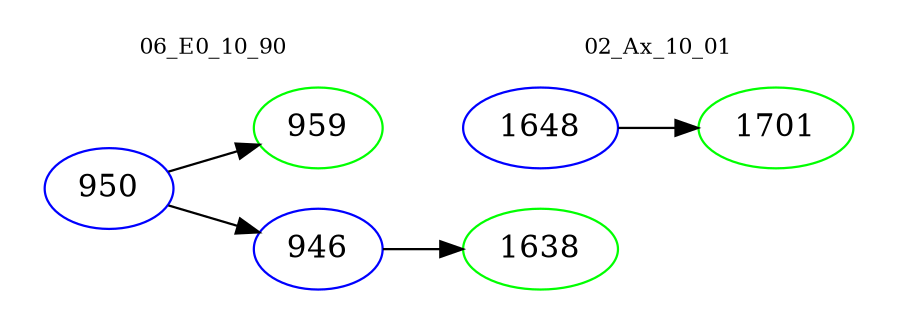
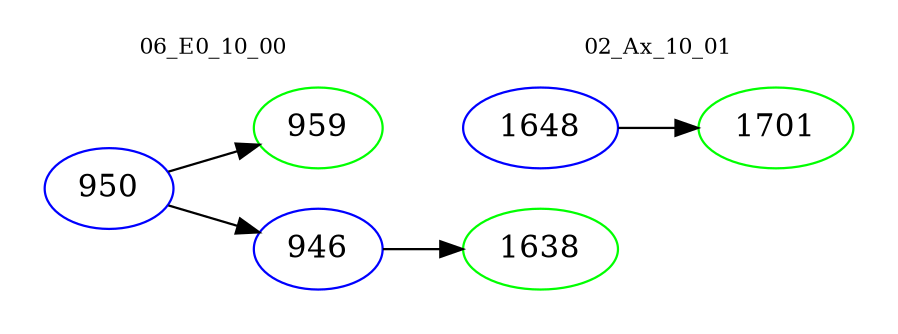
cluster "06_E0_10_90": label "06_E0_10_90" -> "06_E0_10_00"
